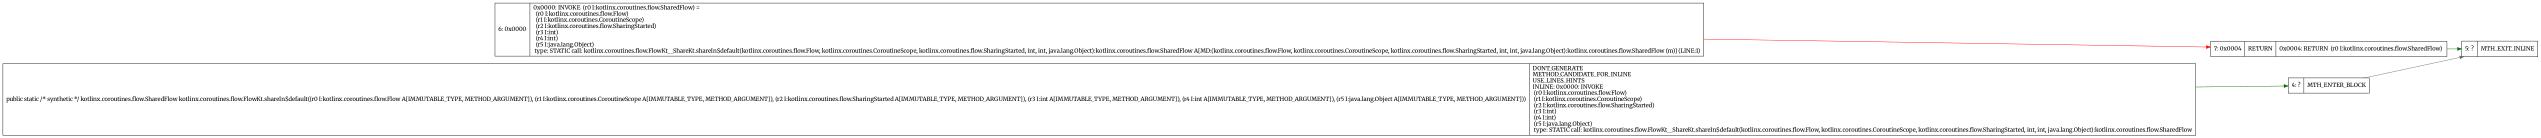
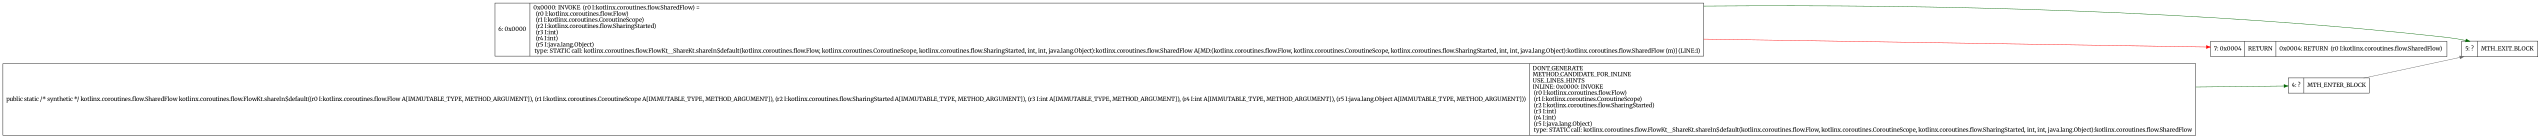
edge "7: 0x0004" -> "5: ?": now "6: 0x0000" -> "5: ?"
node "5: ?": text "MTH_EXIT_INLINE" -> "MTH_EXIT_BLOCK"
